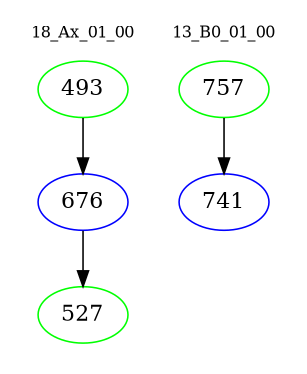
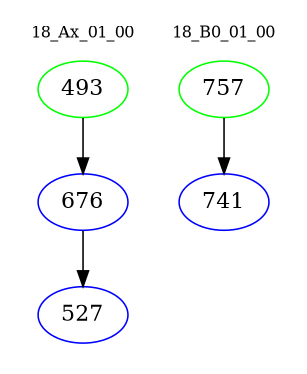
cluster "13_B0_01_00": label "13_B0_01_00" -> "18_B0_01_00"
node "527": color green -> blue
